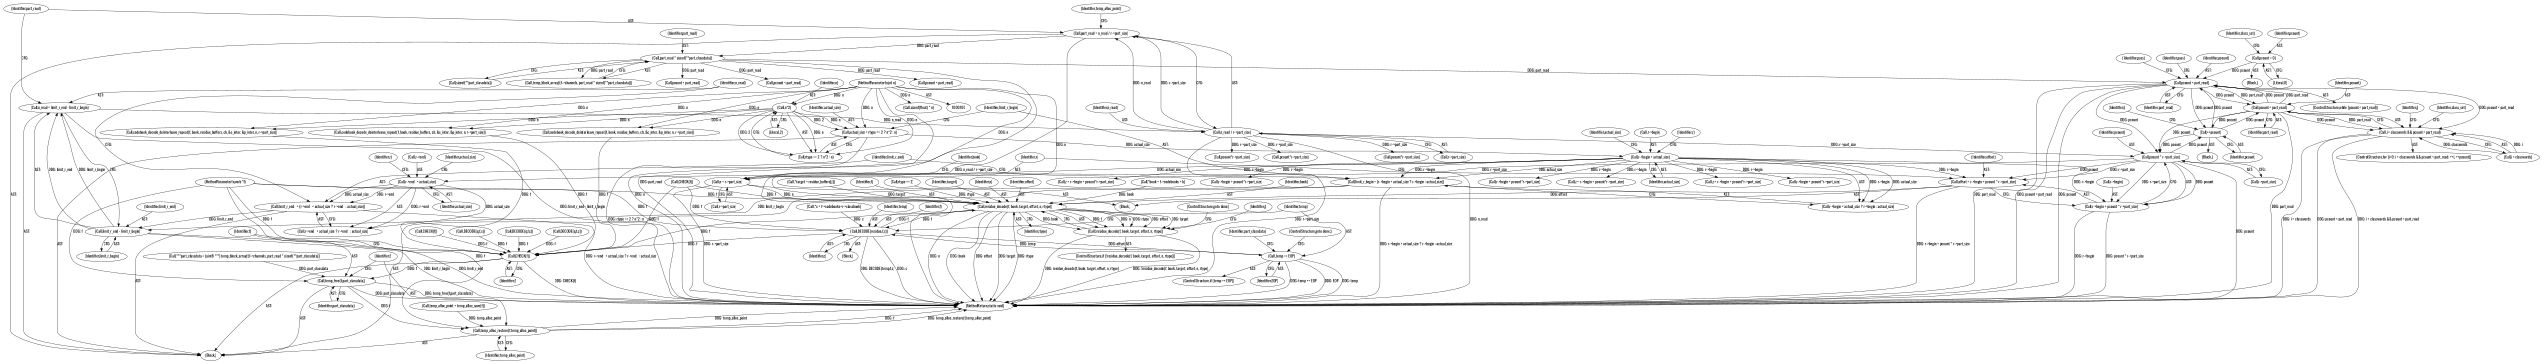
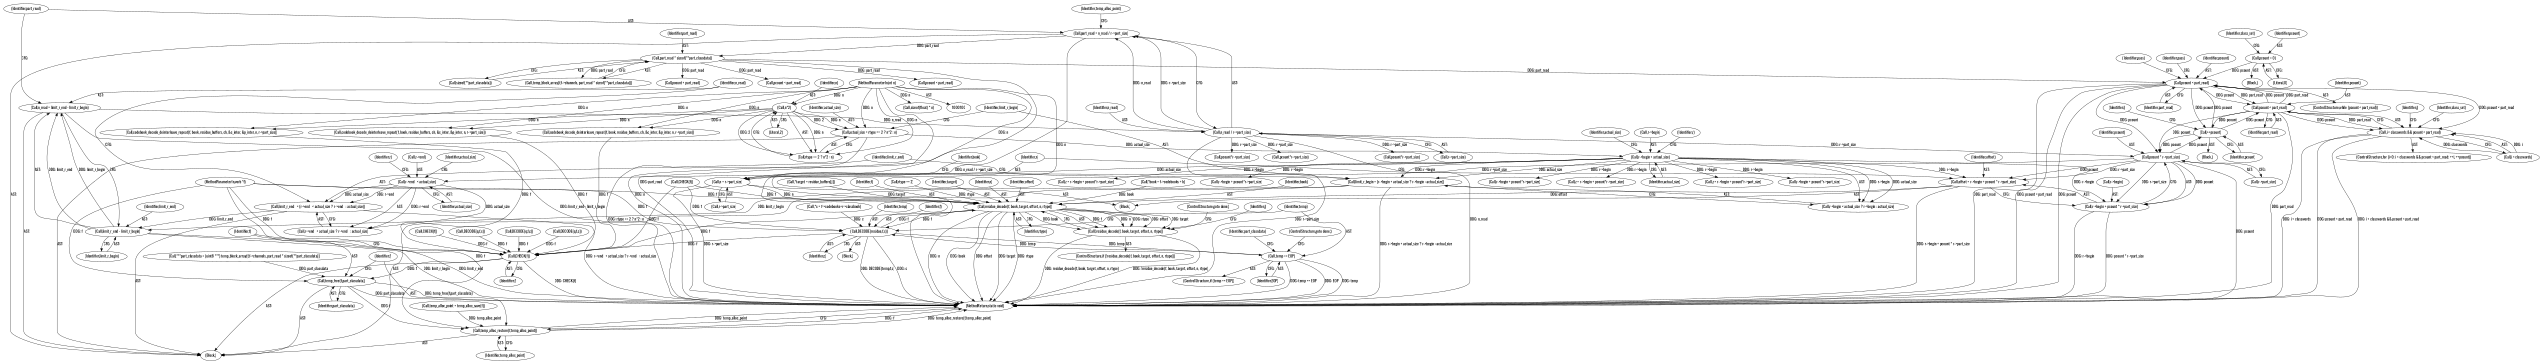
edge "(Call,DECODE(residue,f,c))" -> "(Call,temp == EOP)": label "DDG: offset" -> "DDG: temp"
edge "(MethodReturn,static void)" -> "(Call,temp_alloc_restore(f,temp_alloc_point))": added, label "CFG:"
